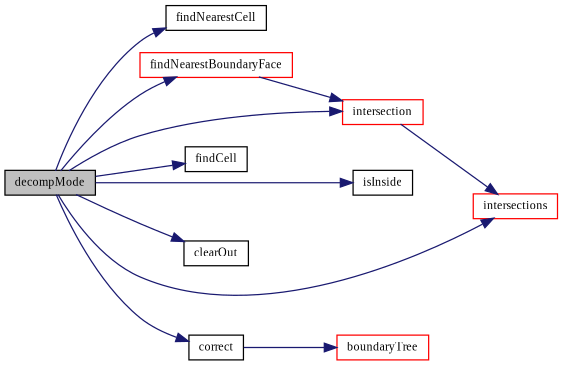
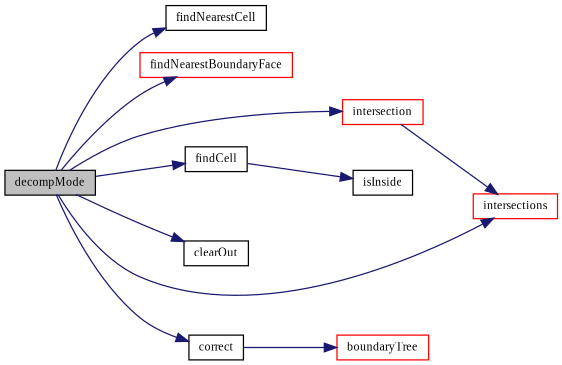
edge "findNearestBoundaryFace" -> "intersection": removed
edge "decompMode" -> "isInside": now "findCell" -> "isInside"
